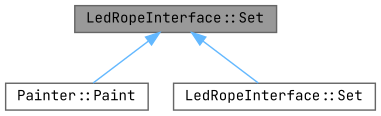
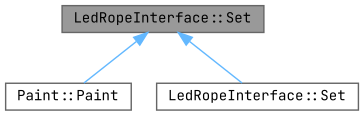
node "Painter::Paint": label "Painter::Paint" -> "Paint::Paint"
